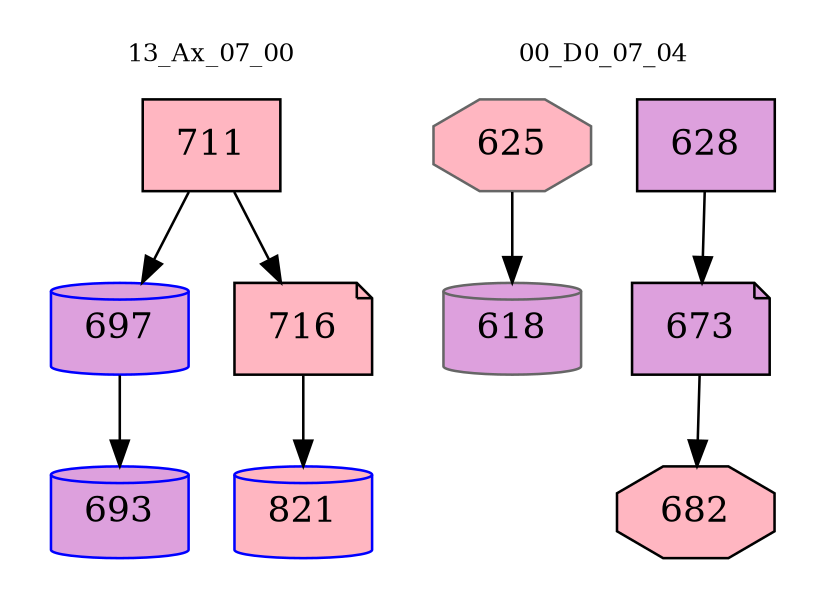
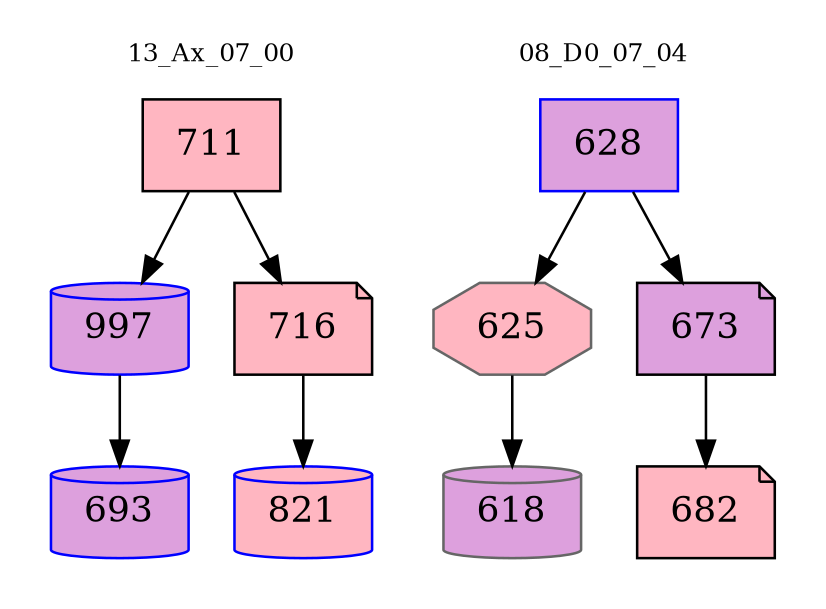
cluster "00_D0_07_04": label "00_D0_07_04" -> "08_D0_07_04"
node "628": color black -> blue
edge "628" -> "625": added
node "697": label "697" -> "997"
node "682": shape octagon -> note
